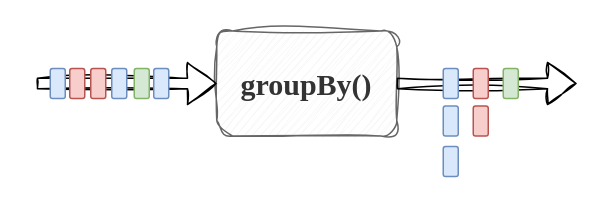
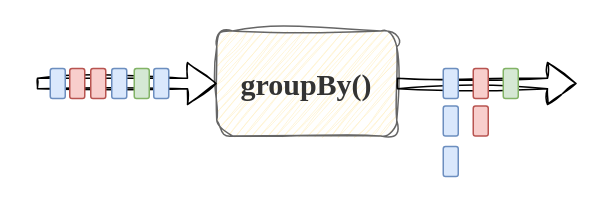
node "groupBy()": fillcolor #f5f5f5 -> #fff2cc
